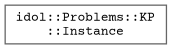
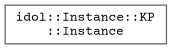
node "idol::Problems::KP ::Instance": label "idol::Problems::KP ::Instance" -> "idol::Instance::KP ::Instance"
